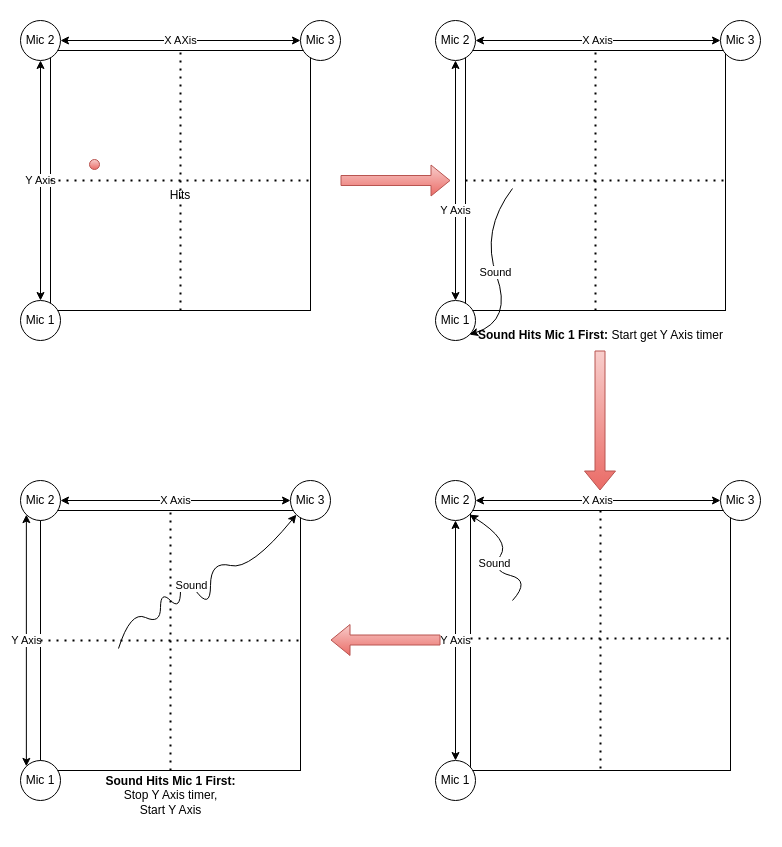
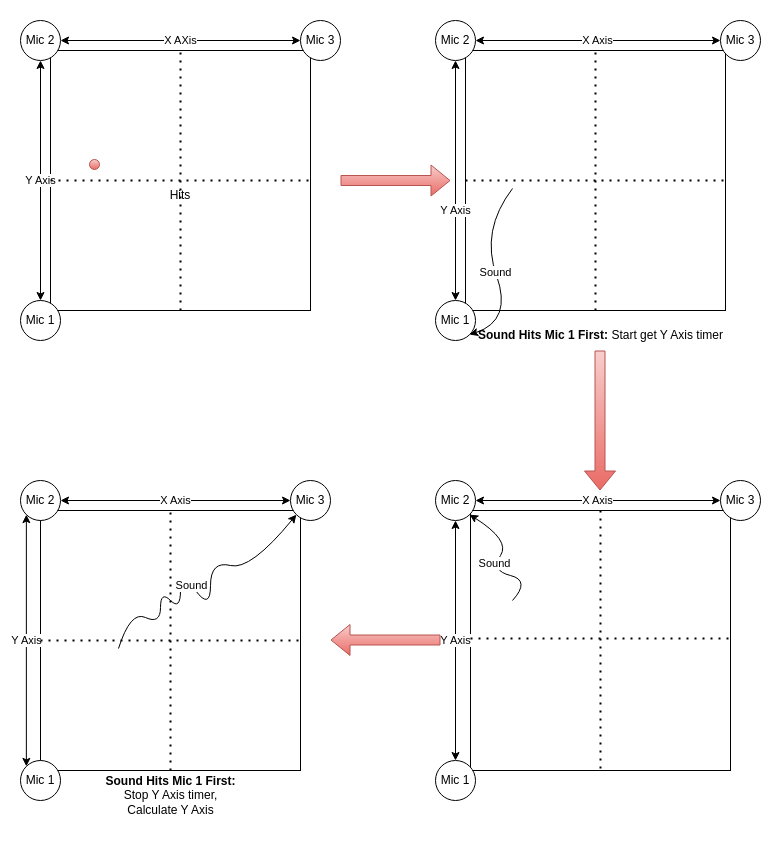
node "Sound Hits Mic 1 First: Stop Y Axis timer, Start Y Axis": label "Sound Hits Mic 1 First: Stop Y Axis timer, Start Y Axis" -> "Sound Hits Mic 1 First: Stop Y Axis timer, Calculate Y Axis"
